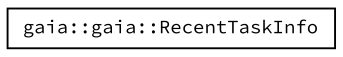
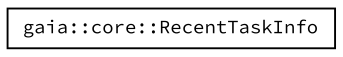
node "gaia::gaia::RecentTaskInfo": label "gaia::gaia::RecentTaskInfo" -> "gaia::core::RecentTaskInfo"
